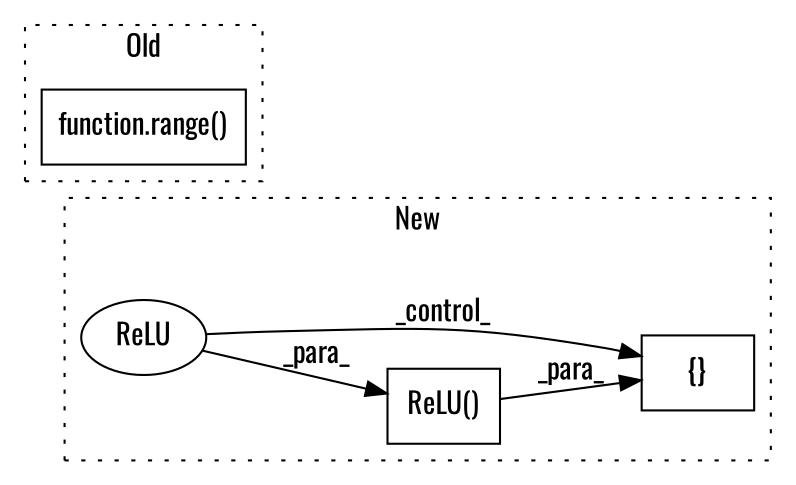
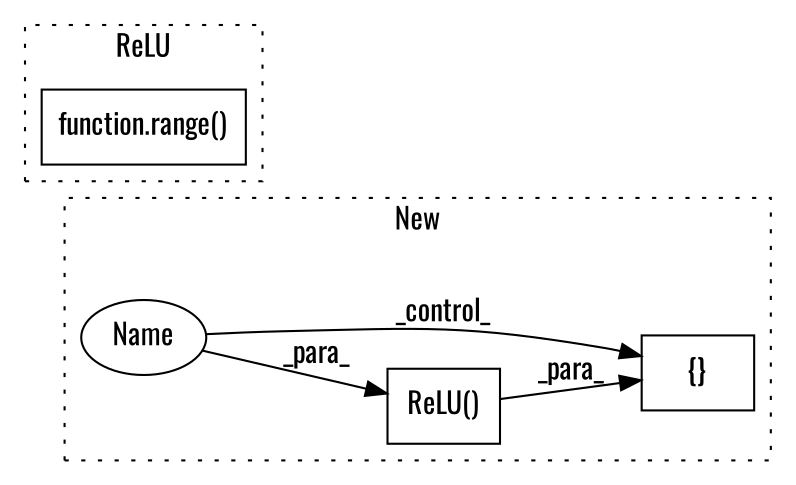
cluster "Old": label "Old" -> "ReLU"
node "ReLU": label "ReLU" -> "Name"
